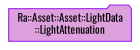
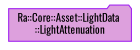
node "Ra::Asset::Asset::LightData ::LightAttenuation": label "Ra::Asset::Asset::LightData ::LightAttenuation" -> "Ra::Core::Asset::LightData ::LightAttenuation"
